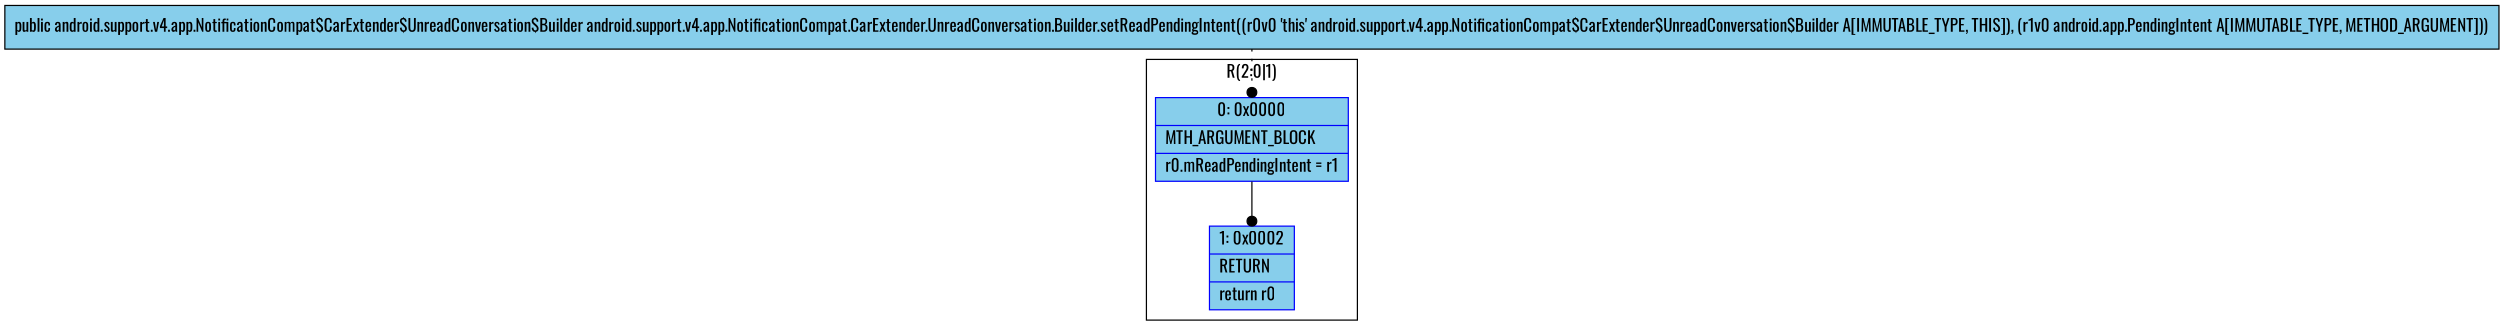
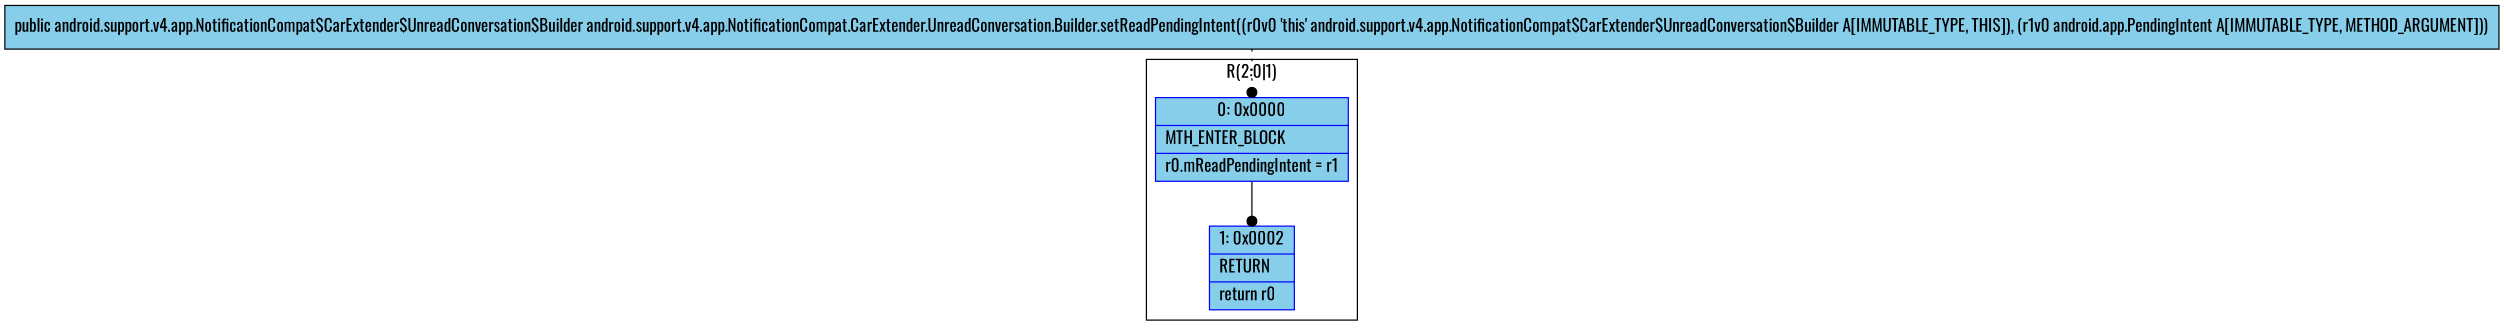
node "0: 0x0000": text "MTH_ARGUMENT_BLOCK" -> "MTH_ENTER_BLOCK"
